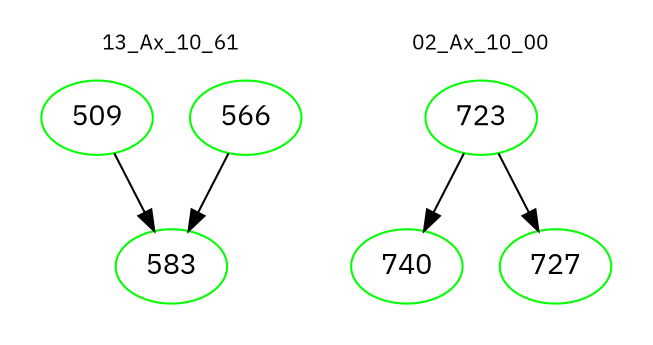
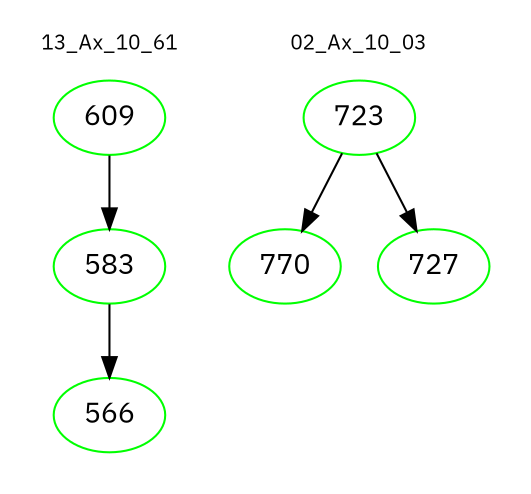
cluster "02_Ax_10_00": label "02_Ax_10_00" -> "02_Ax_10_03"
node "509": label "509" -> "609"
edge "566" -> "583": reversed
node "740": label "740" -> "770"
